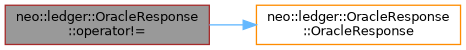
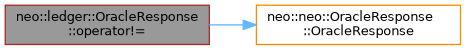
node "neo::ledger::OracleResponse ::OracleResponse": label "neo::ledger::OracleResponse ::OracleResponse" -> "neo::neo::OracleResponse ::OracleResponse"
